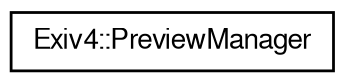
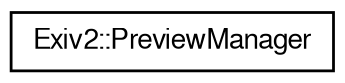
node "Exiv4::PreviewManager": label "Exiv4::PreviewManager" -> "Exiv2::PreviewManager"
